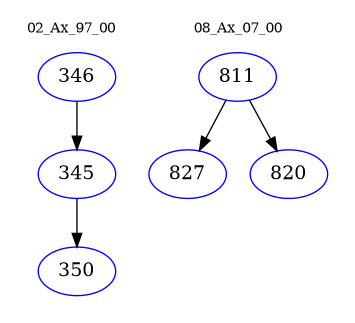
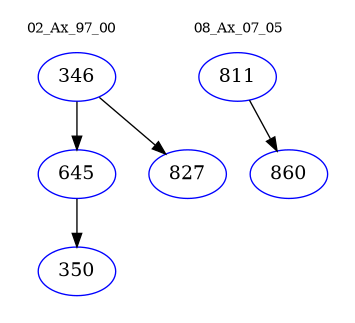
cluster "08_Ax_07_00": label "08_Ax_07_00" -> "08_Ax_07_05"
edge "811" -> "827": now "346" -> "827"
node "345": label "345" -> "645"
node "820": label "820" -> "860"
